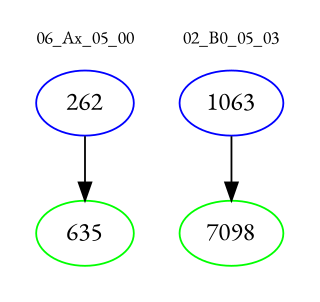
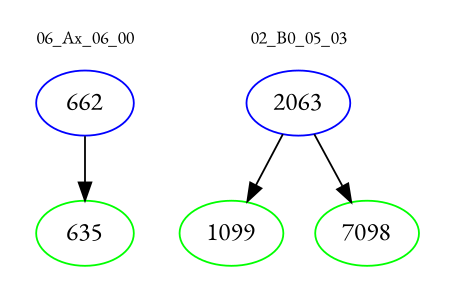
cluster "06_Ax_05_00": label "06_Ax_05_00" -> "06_Ax_06_00"
node "262": label "262" -> "662"
node "1063": label "1063" -> "2063"
node "1099": added
